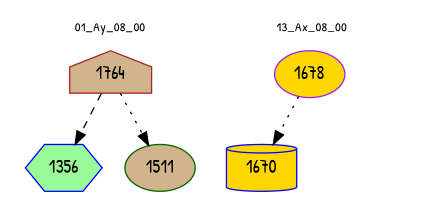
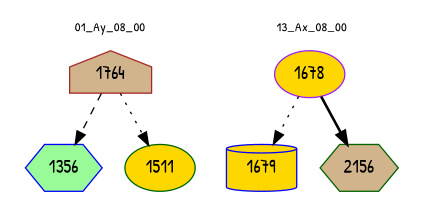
node "1511": fillcolor tan -> gold
node "1670": label "1670" -> "1679"
node "2156": added
